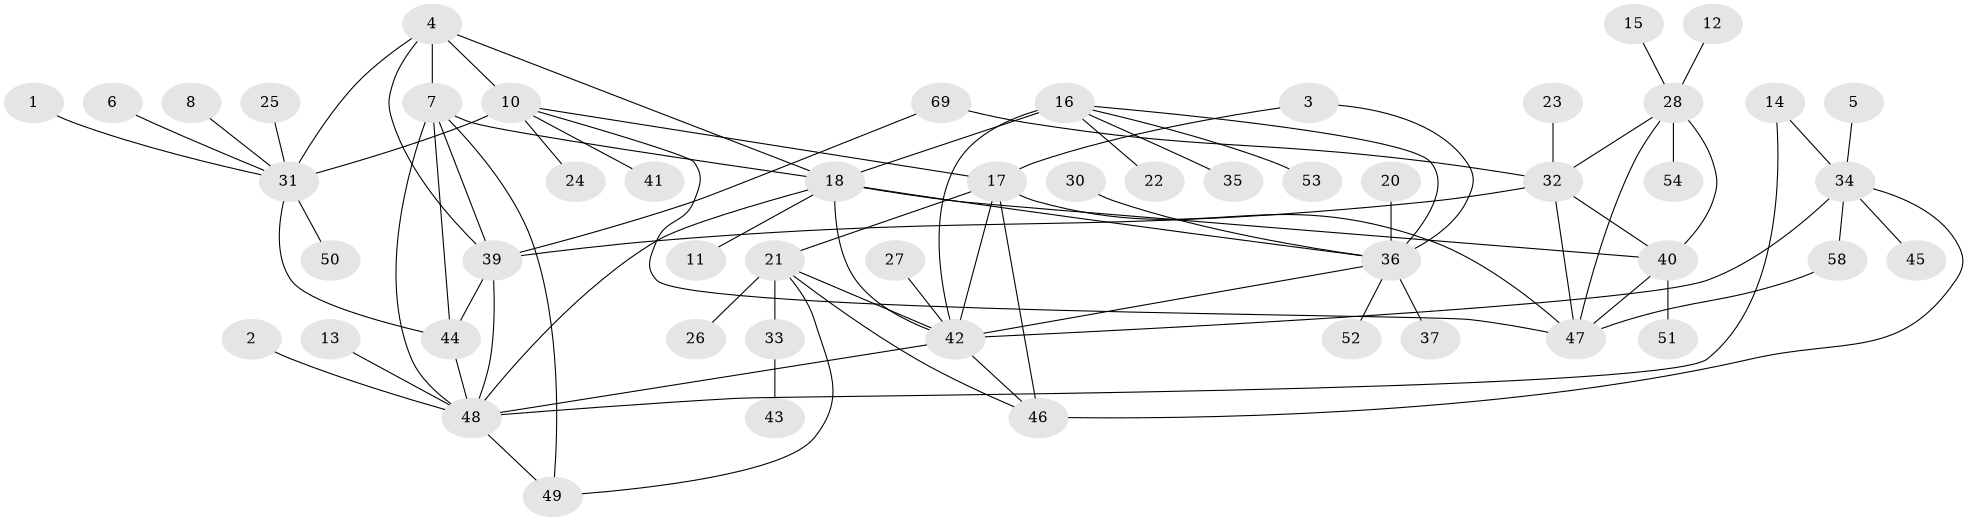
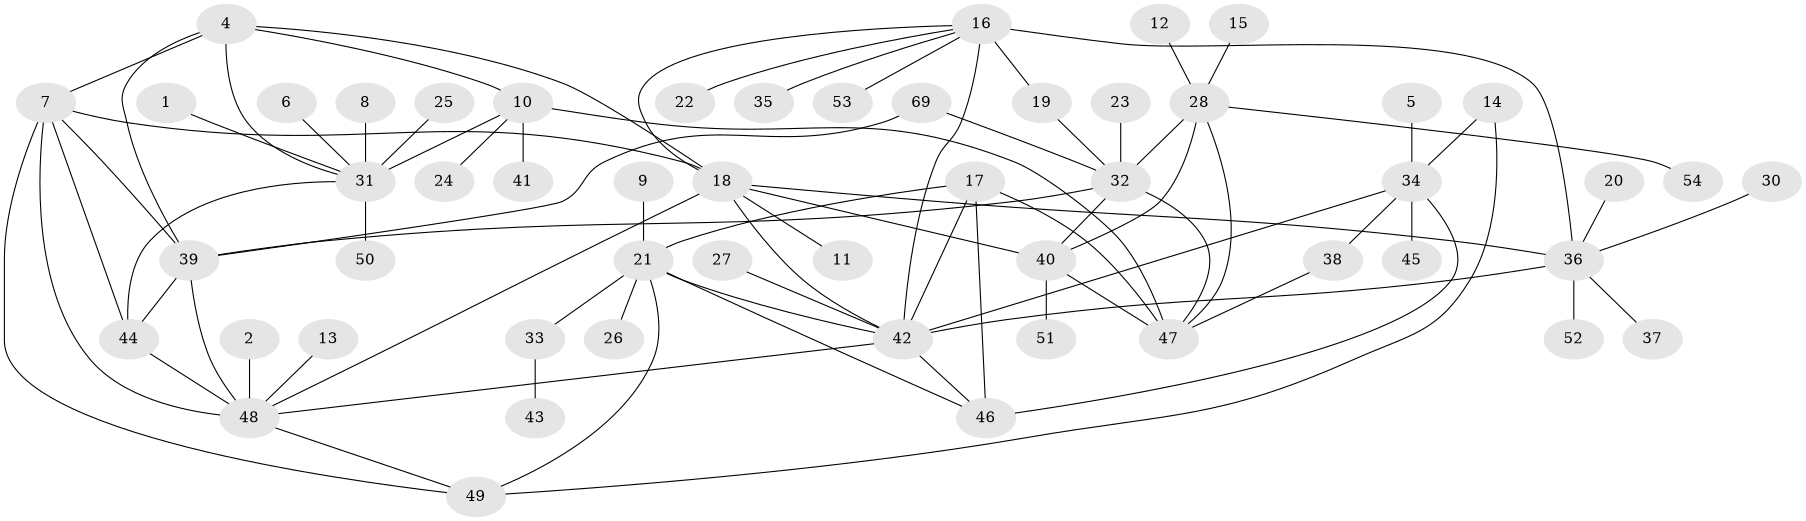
node "19": added
node "3": removed
edge "10" -- "17": removed
node "9": added
node "58": label "58" -> "38"
edge "14" -- "48": now "14" -- "49"
